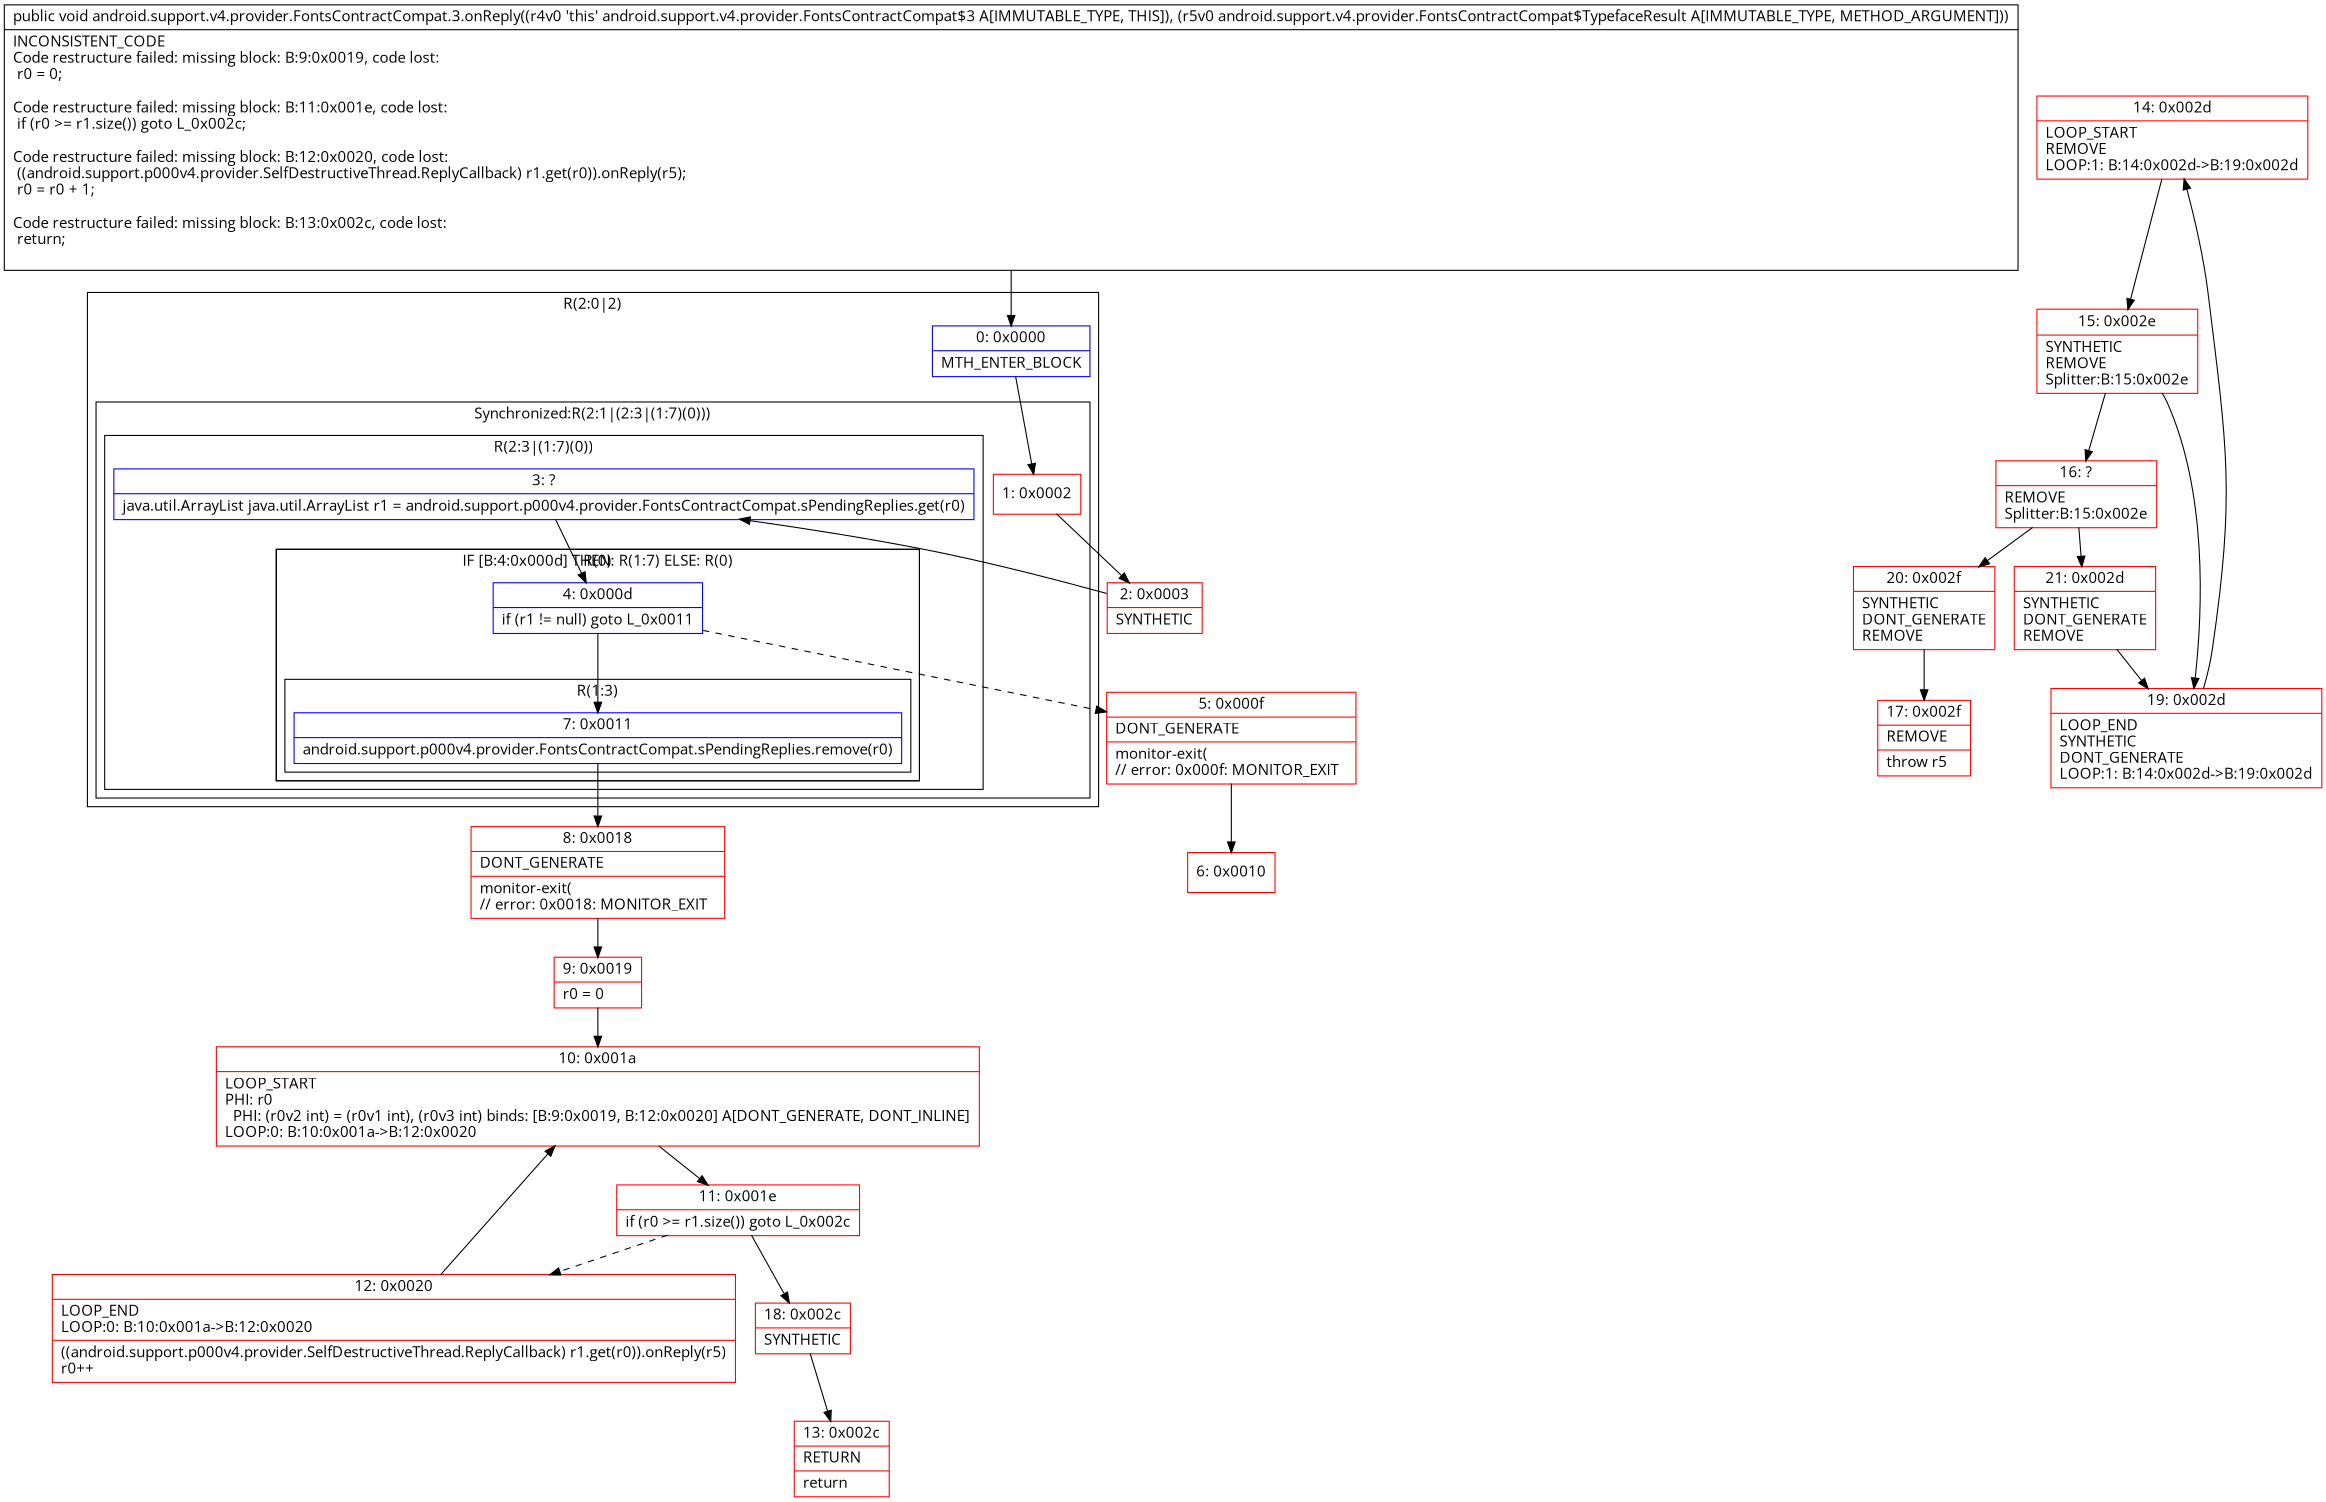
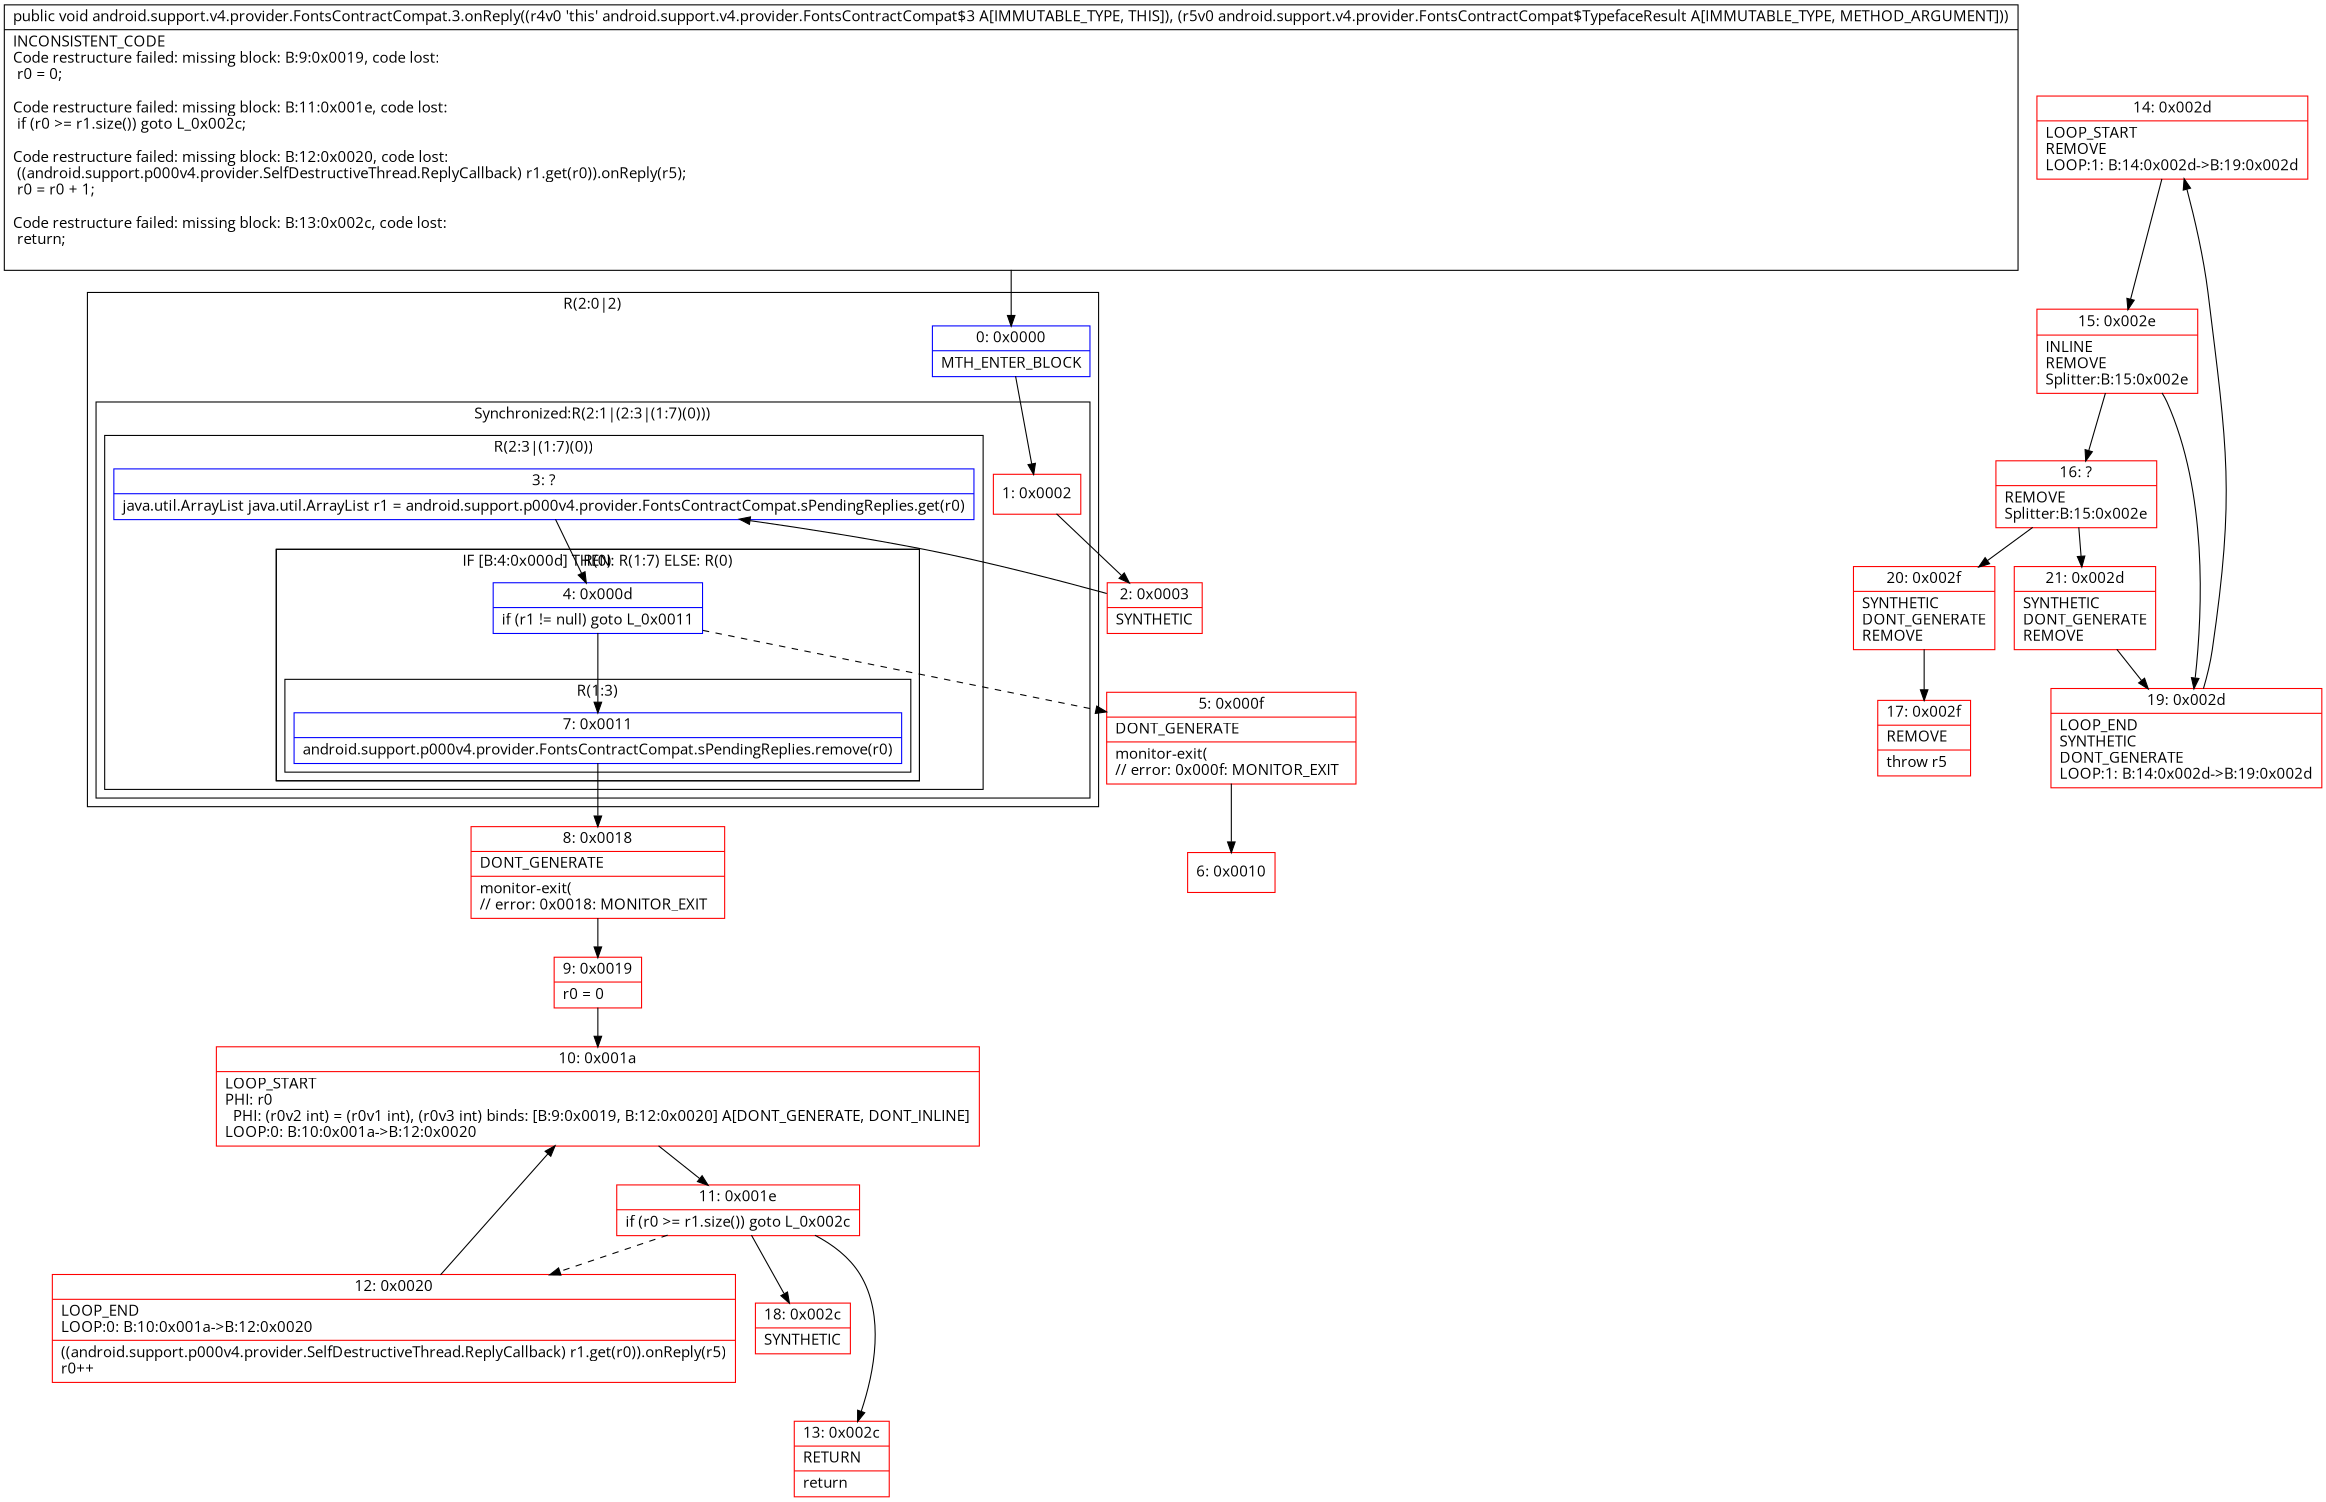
node "15: 0x002e": text "SYNTHETIC" -> "INLINE"
edge "18: 0x002c" -> "13: 0x002c": now "11: 0x001e" -> "13: 0x002c"
